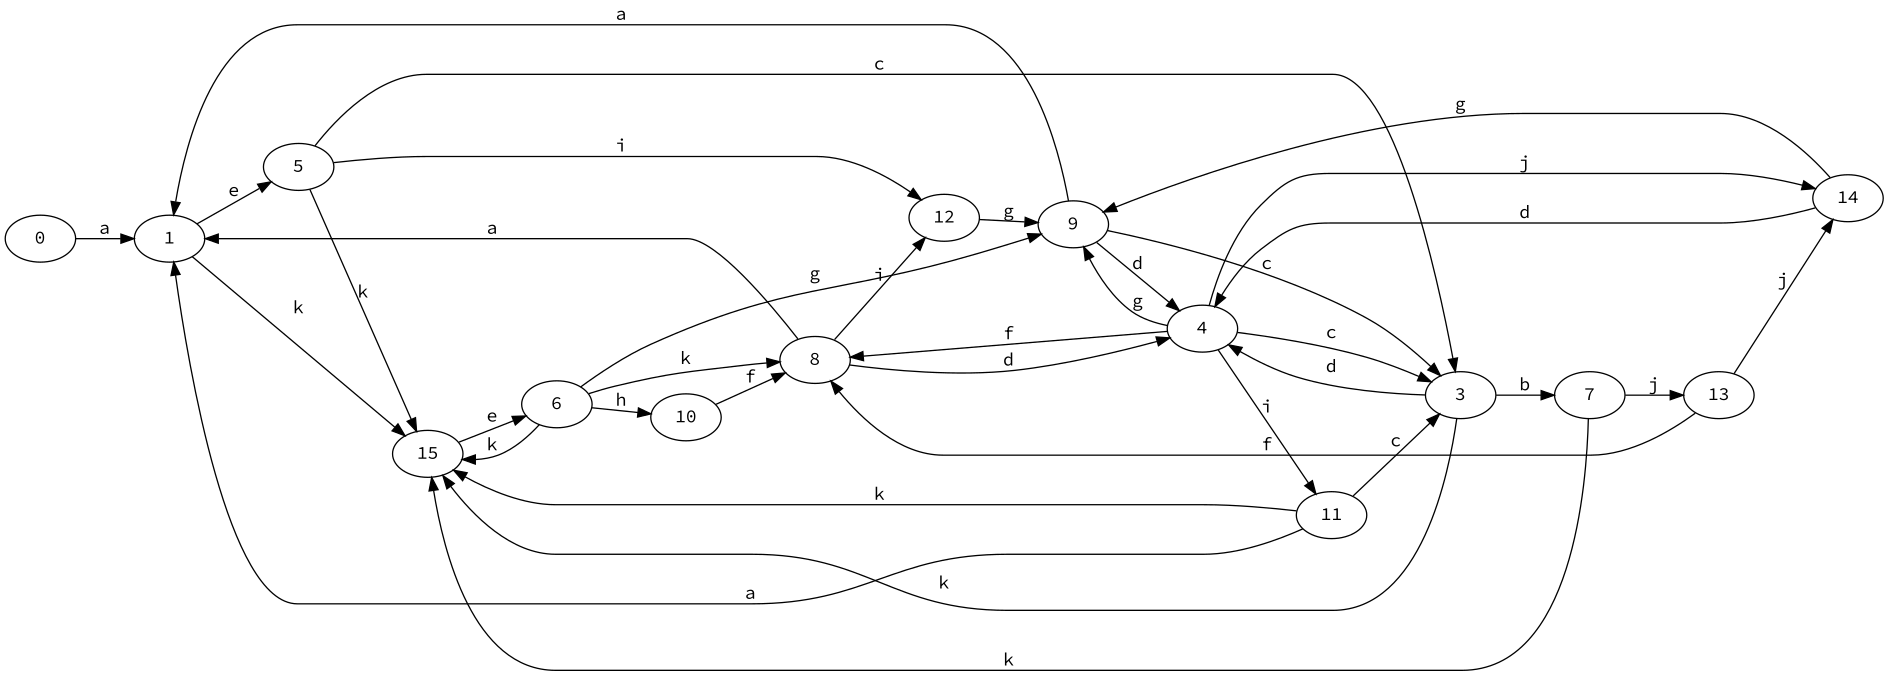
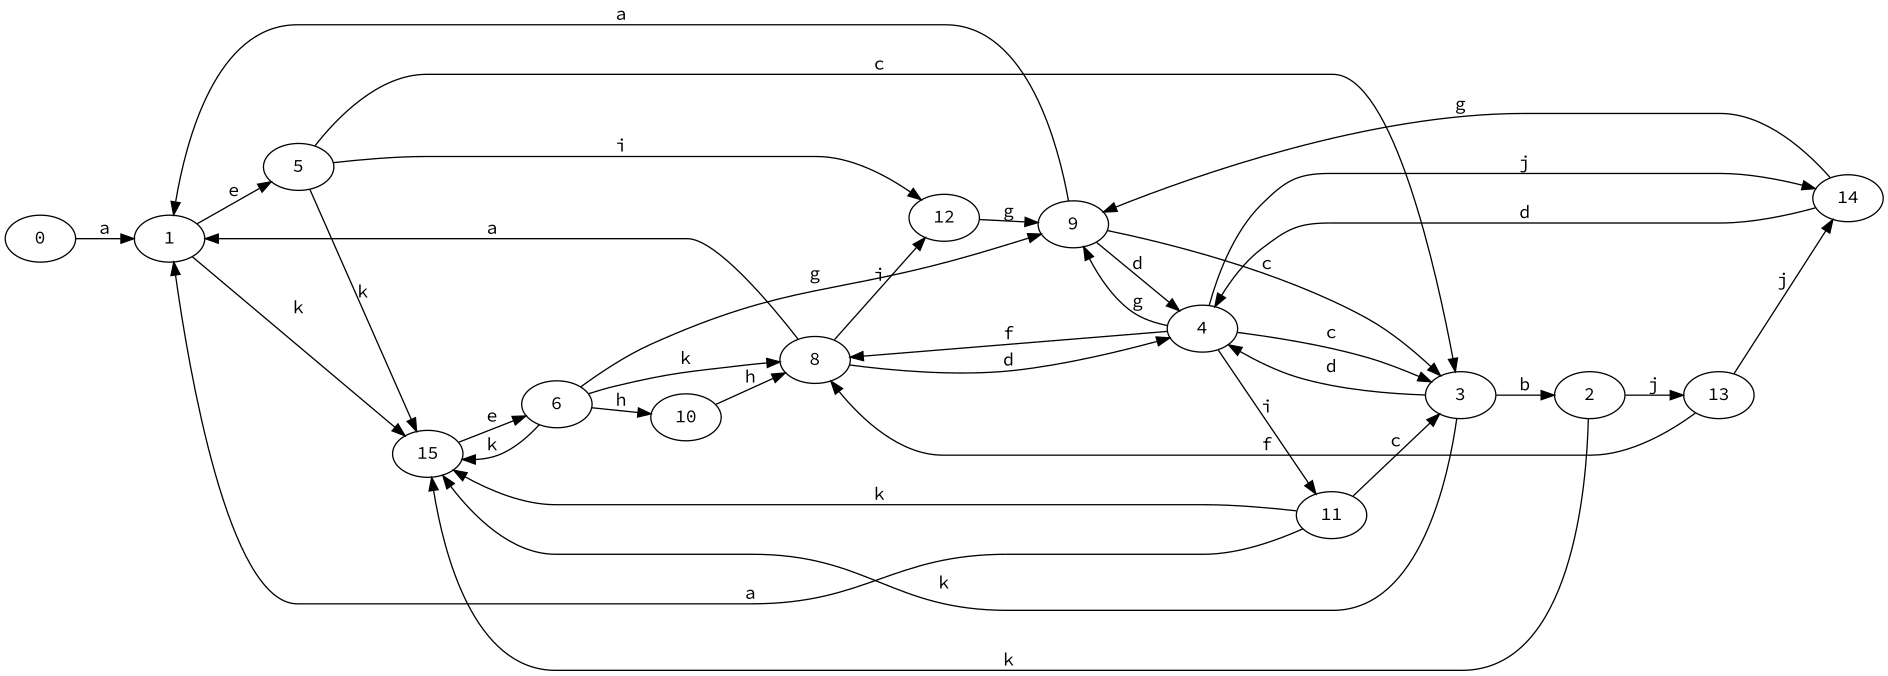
edge "10" -> "8": label "f" -> "h"
node "7": label "7" -> "2"
